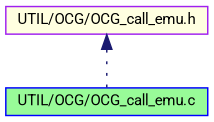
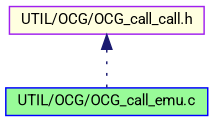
node "UTIL/OCG/OCG_call_emu.h": label "UTIL/OCG/OCG_call_emu.h" -> "UTIL/OCG/OCG_call_call.h"
